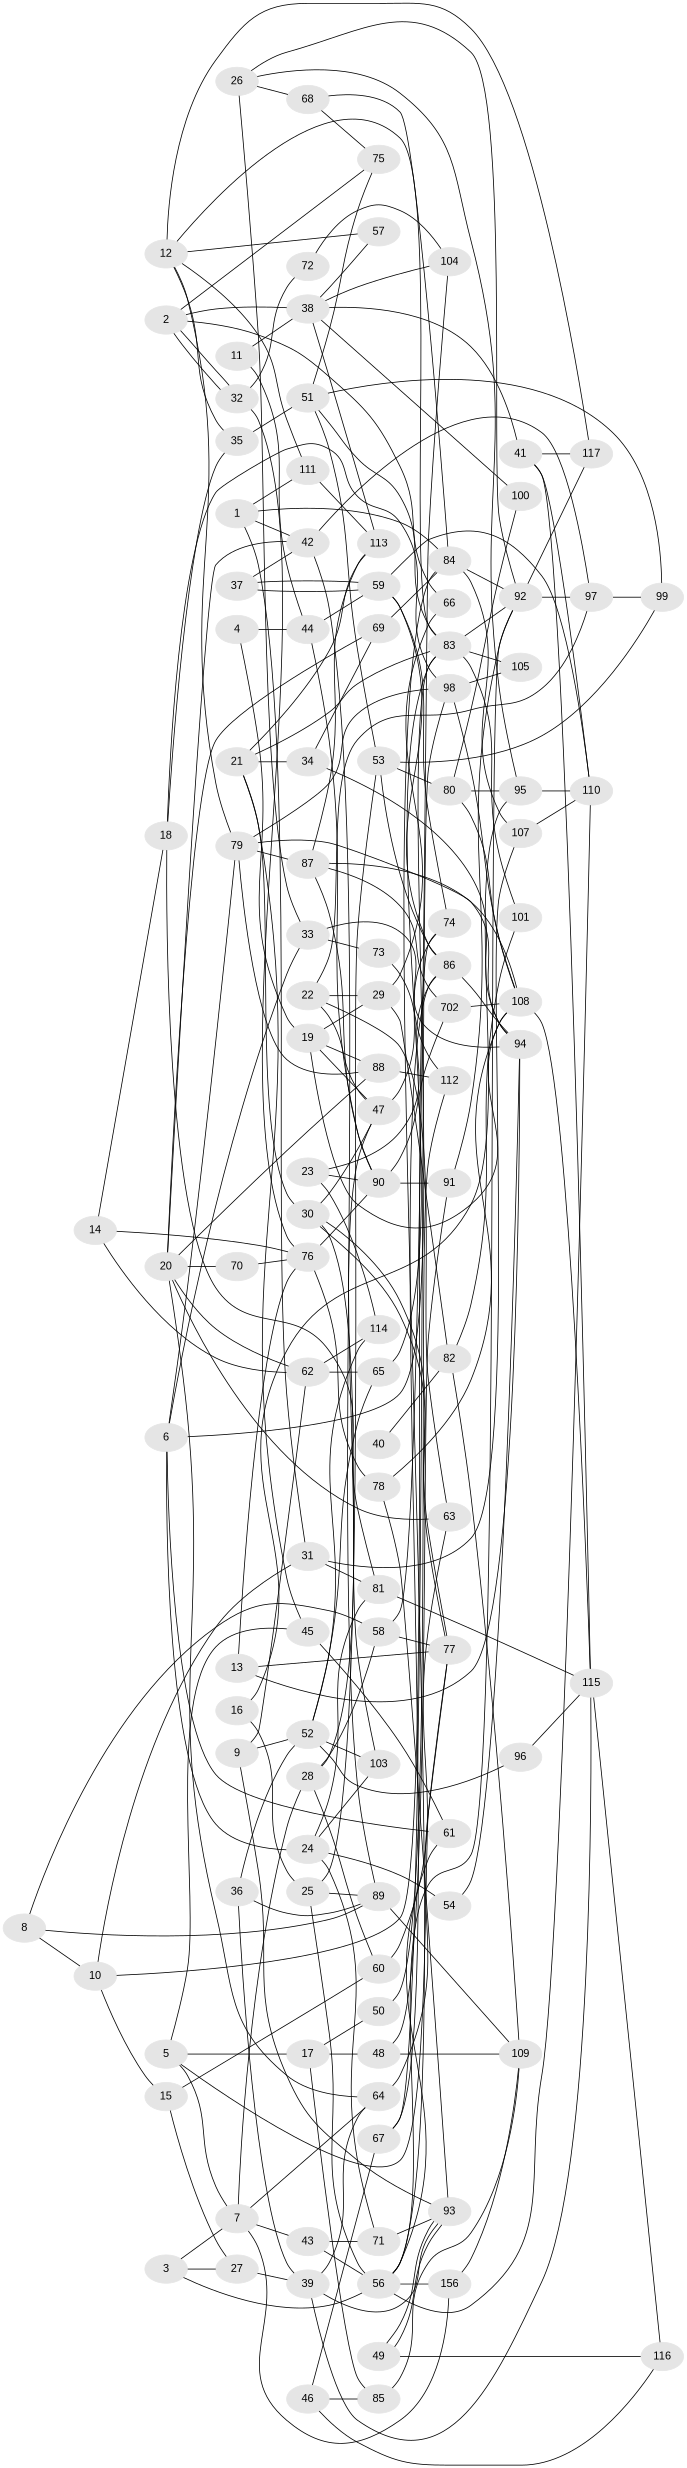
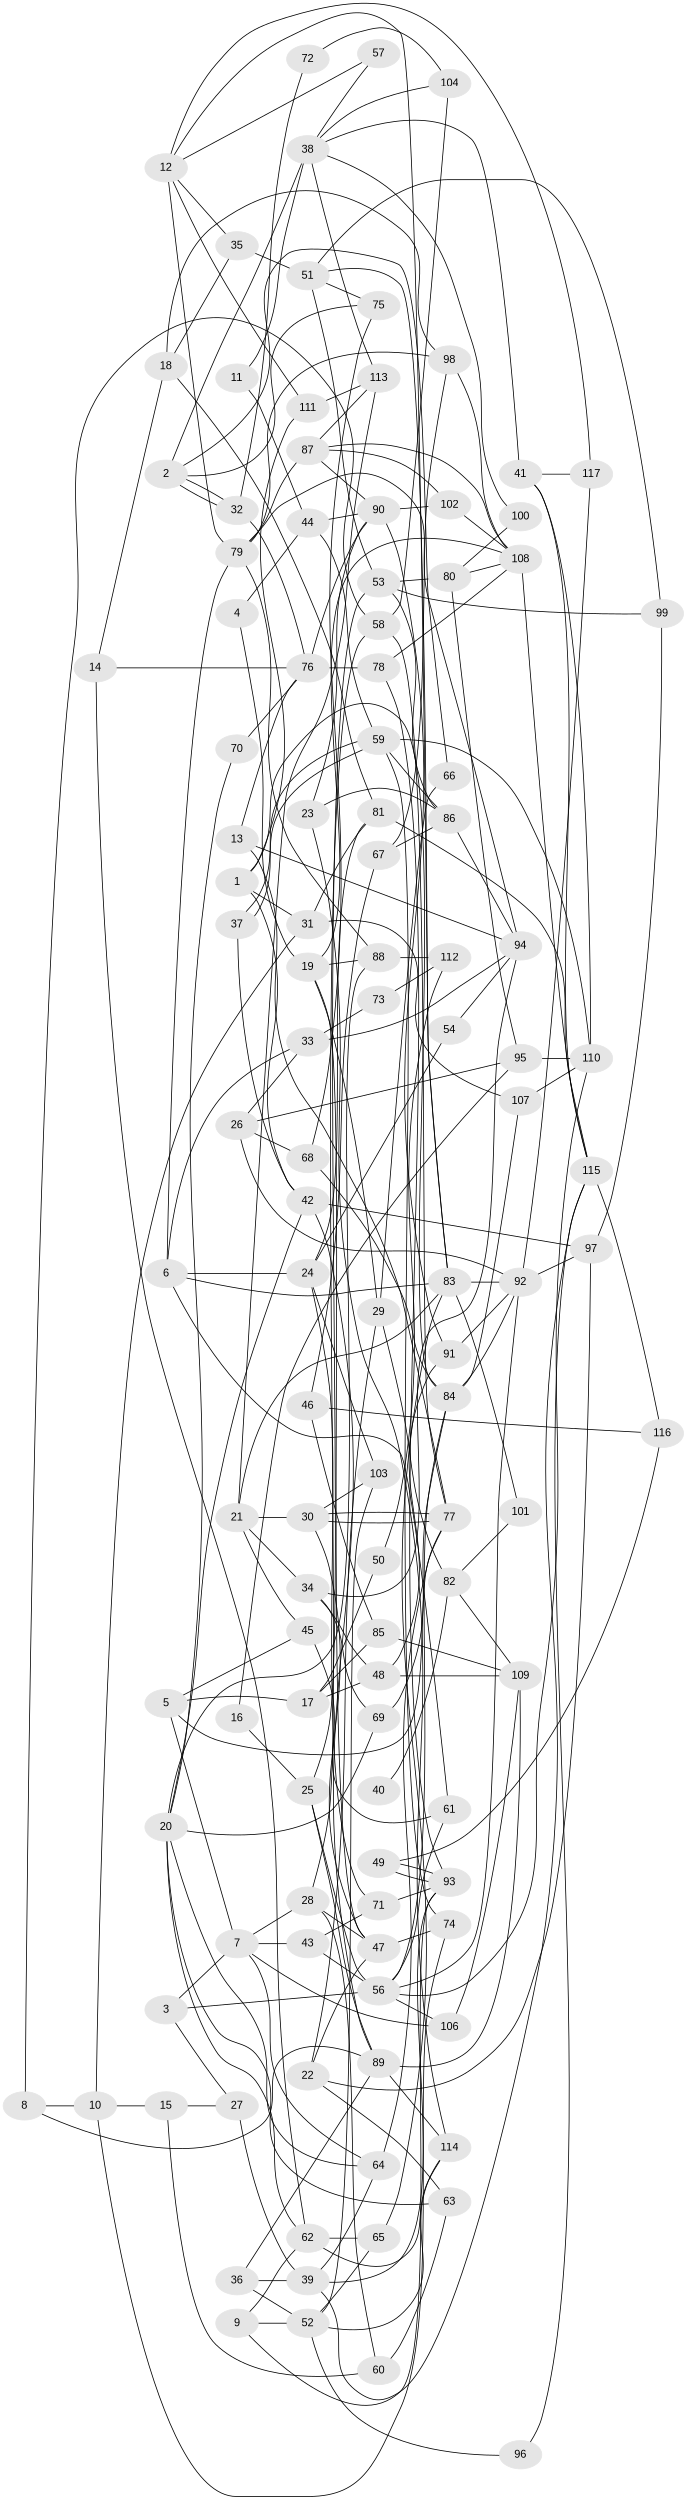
node "105": removed
node "702": label "702" -> "102"
edge "34" -- "48": added
edge "89" -- "114": added
node "156": label "156" -> "106"
